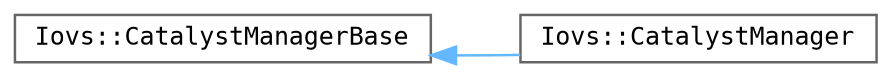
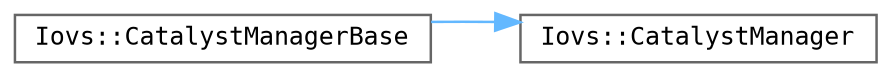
edge "Iovs::CatalystManager" -> "Iovs::CatalystManagerBase": reversed
